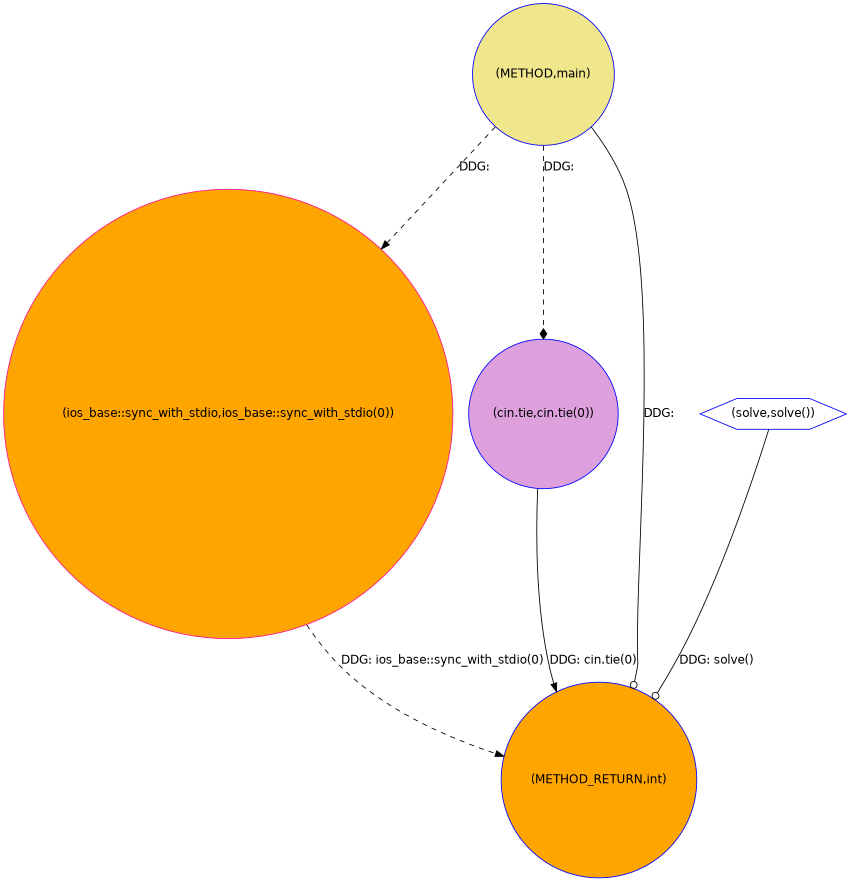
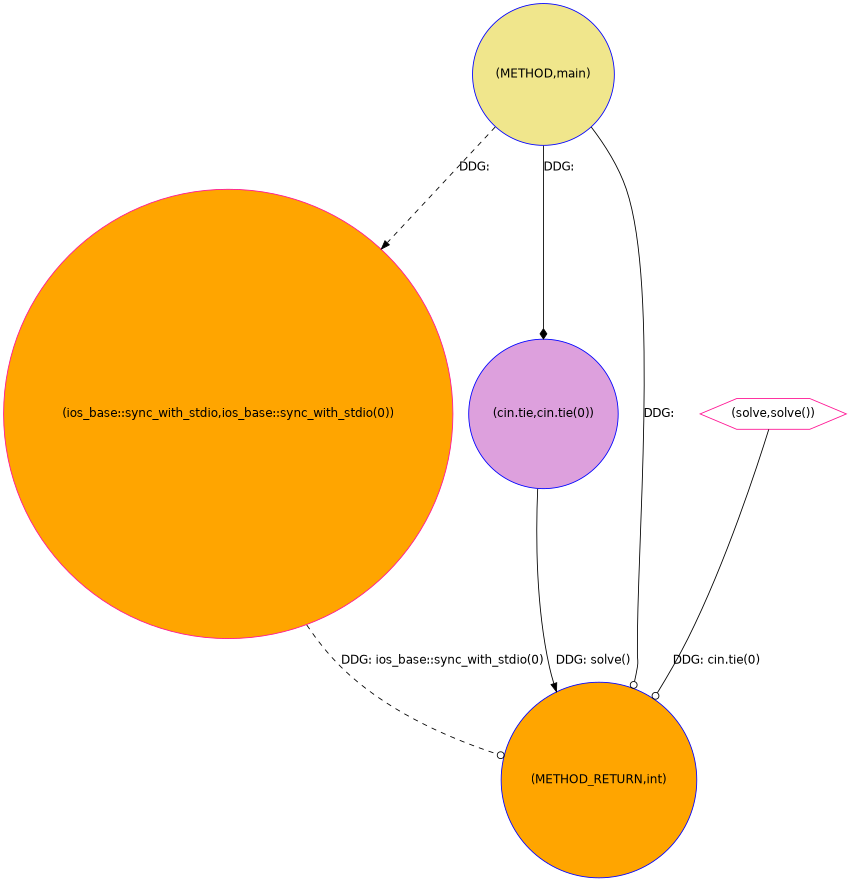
edge "(METHOD,main)" -> "(cin.tie,cin.tie(0))": style dashed -> solid
node "(solve,solve())": color blue -> deeppink
edge "(cin.tie,cin.tie(0))" -> "(METHOD_RETURN,int)": label "DDG: cin.tie(0)" -> "DDG: solve()"
edge "(solve,solve())" -> "(METHOD_RETURN,int)": label "DDG: solve()" -> "DDG: cin.tie(0)"
edge "(ios_base::sync_with_stdio,ios_base::sync_with_stdio(0))" -> "(METHOD_RETURN,int)": arrowhead normal -> odot
